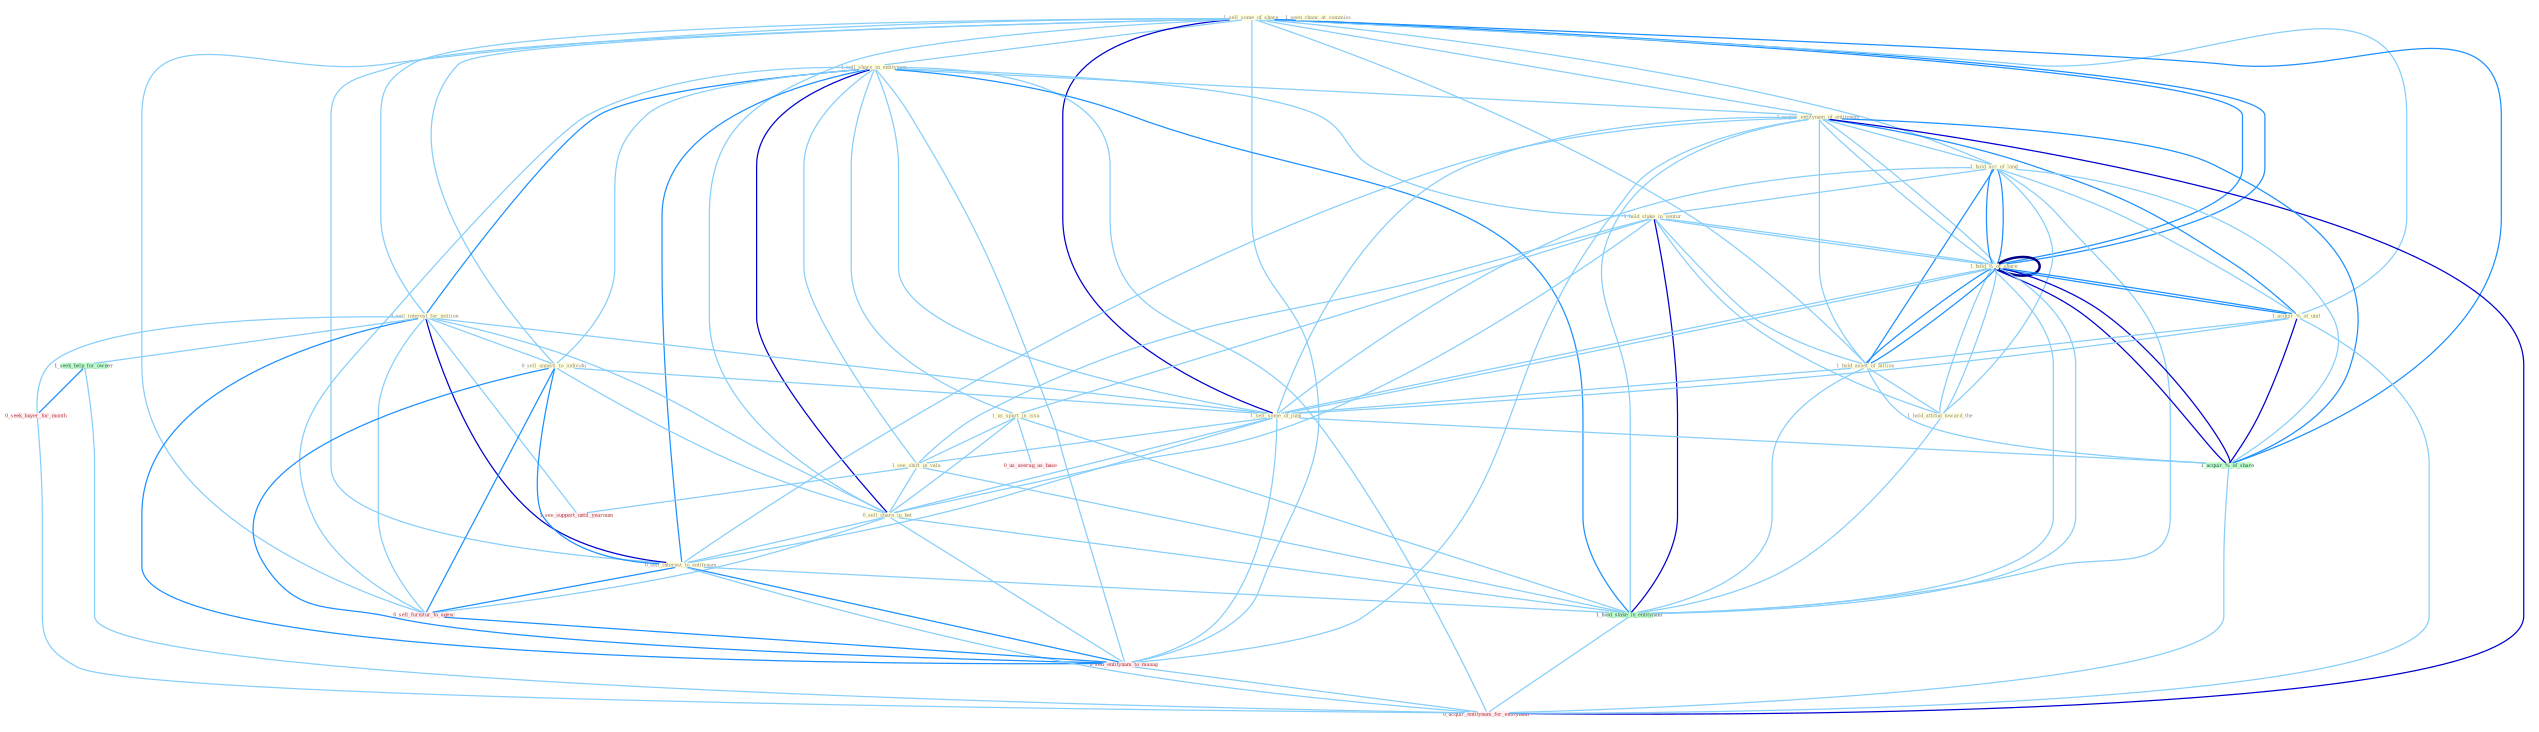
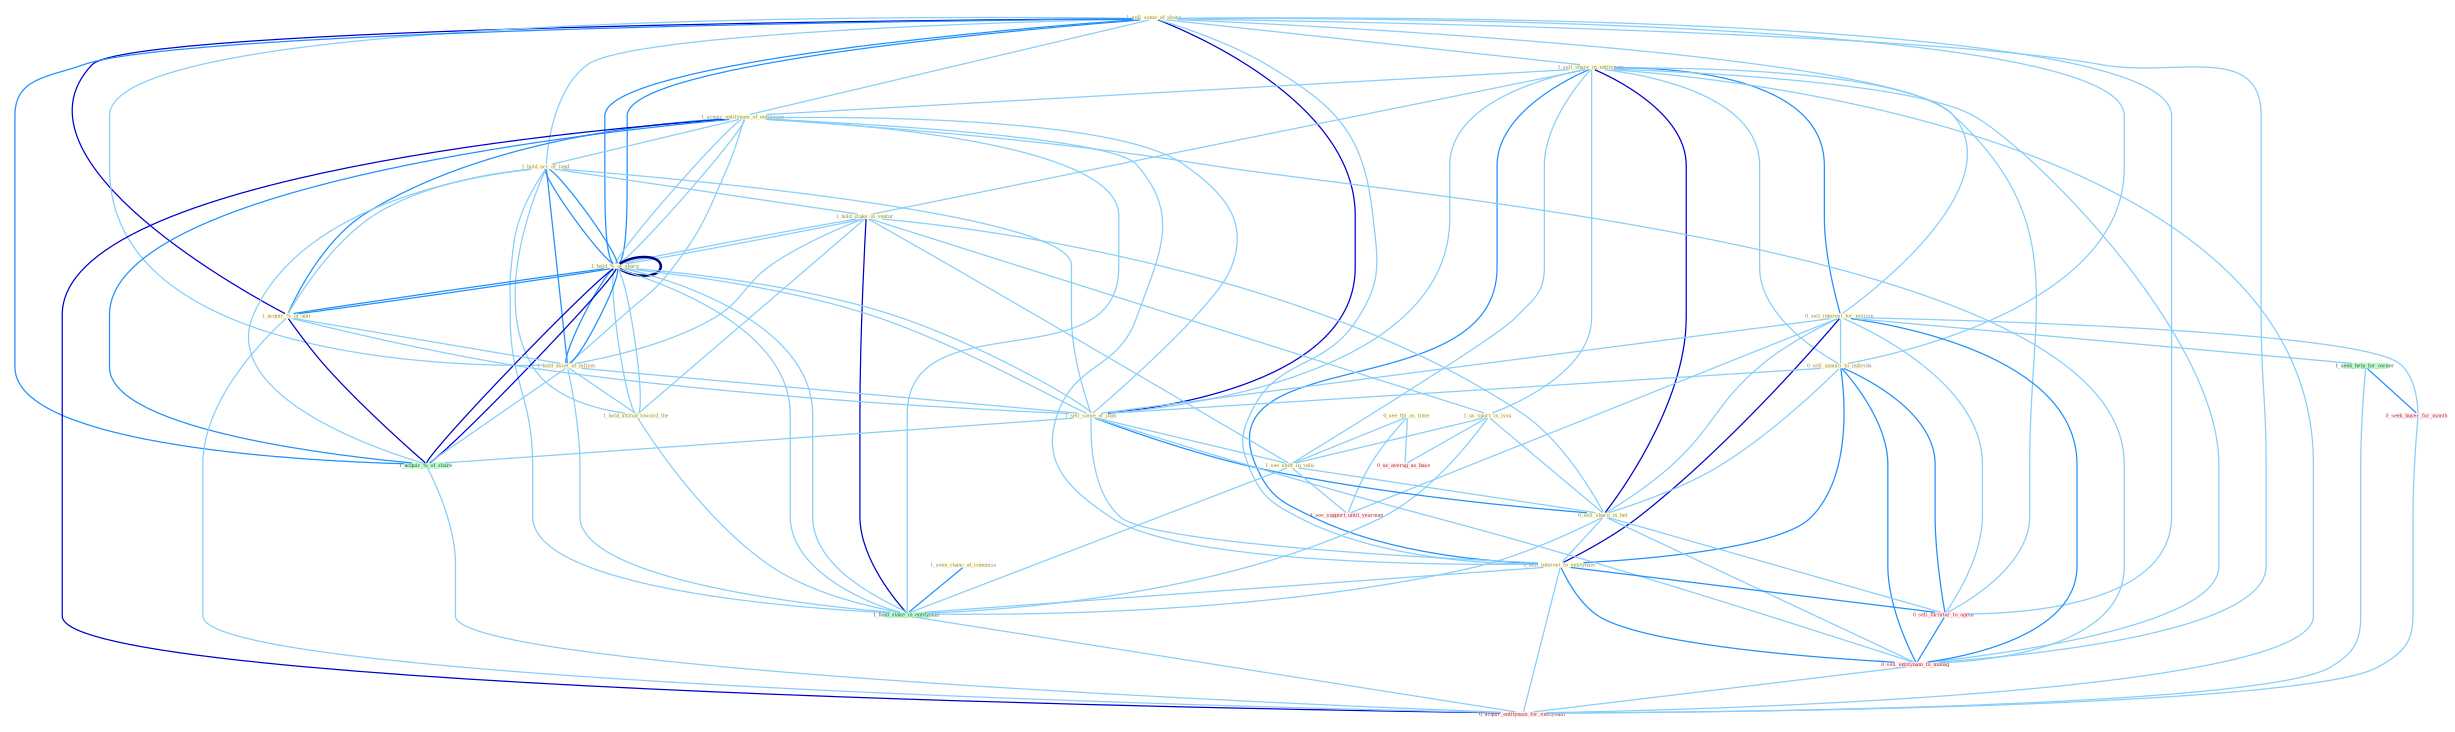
edge "1_sell_some_of_share" -- "1_acquir_%_of_unit": color #87cefa -> #0000cd
edge "1_sell_some_of_share" -- "0_sell_share_in_bet": removed
edge "1_sell_share_in_entitynam" -- "1_hold_stake_in_entitynam": now "1_seen_chanc_at_commiss" -- "1_hold_stake_in_entitynam"
node "0_see_thi_as_time": added
edge "1_sell_some_of_junk" -- "0_sell_share_in_bet": color #87cefa -> #1e90ff
